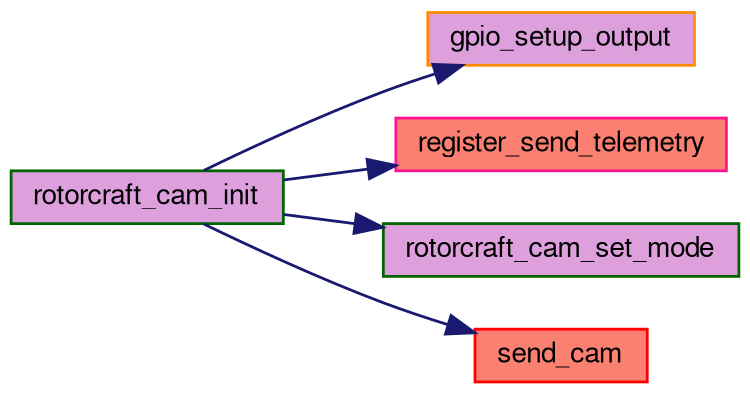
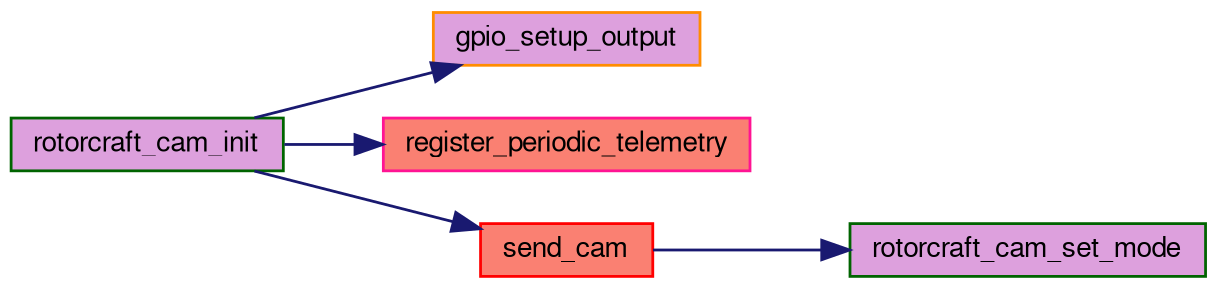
node "register_send_telemetry": label "register_send_telemetry" -> "register_periodic_telemetry"
edge "rotorcraft_cam_init" -> "rotorcraft_cam_set_mode": now "send_cam" -> "rotorcraft_cam_set_mode"
